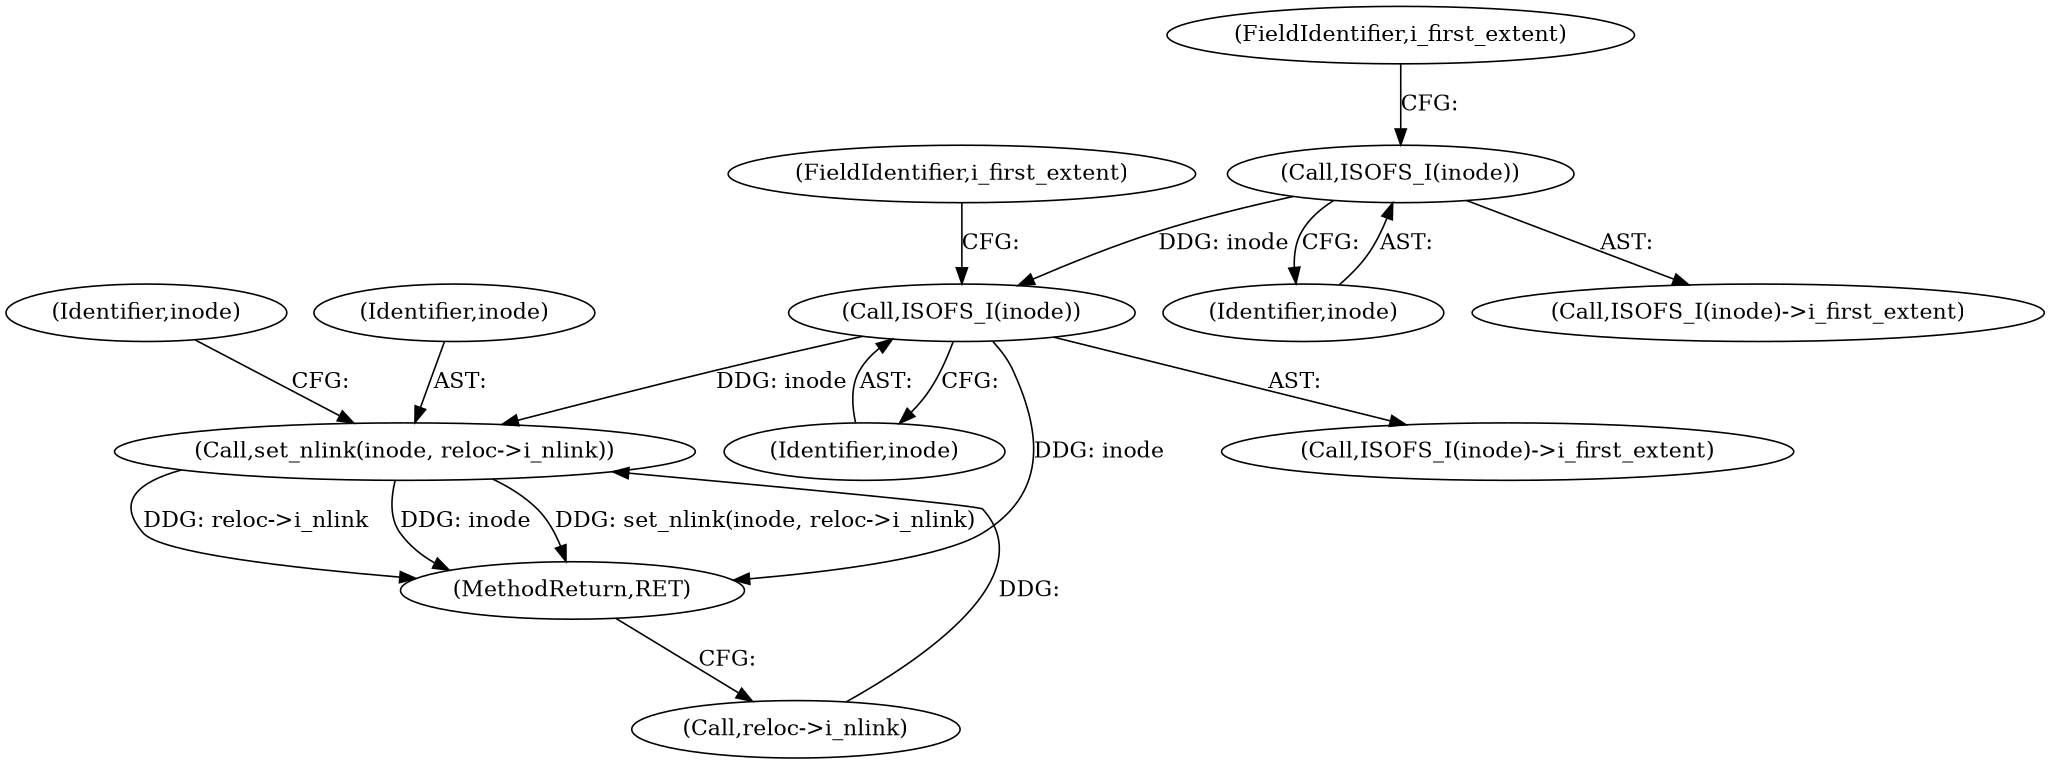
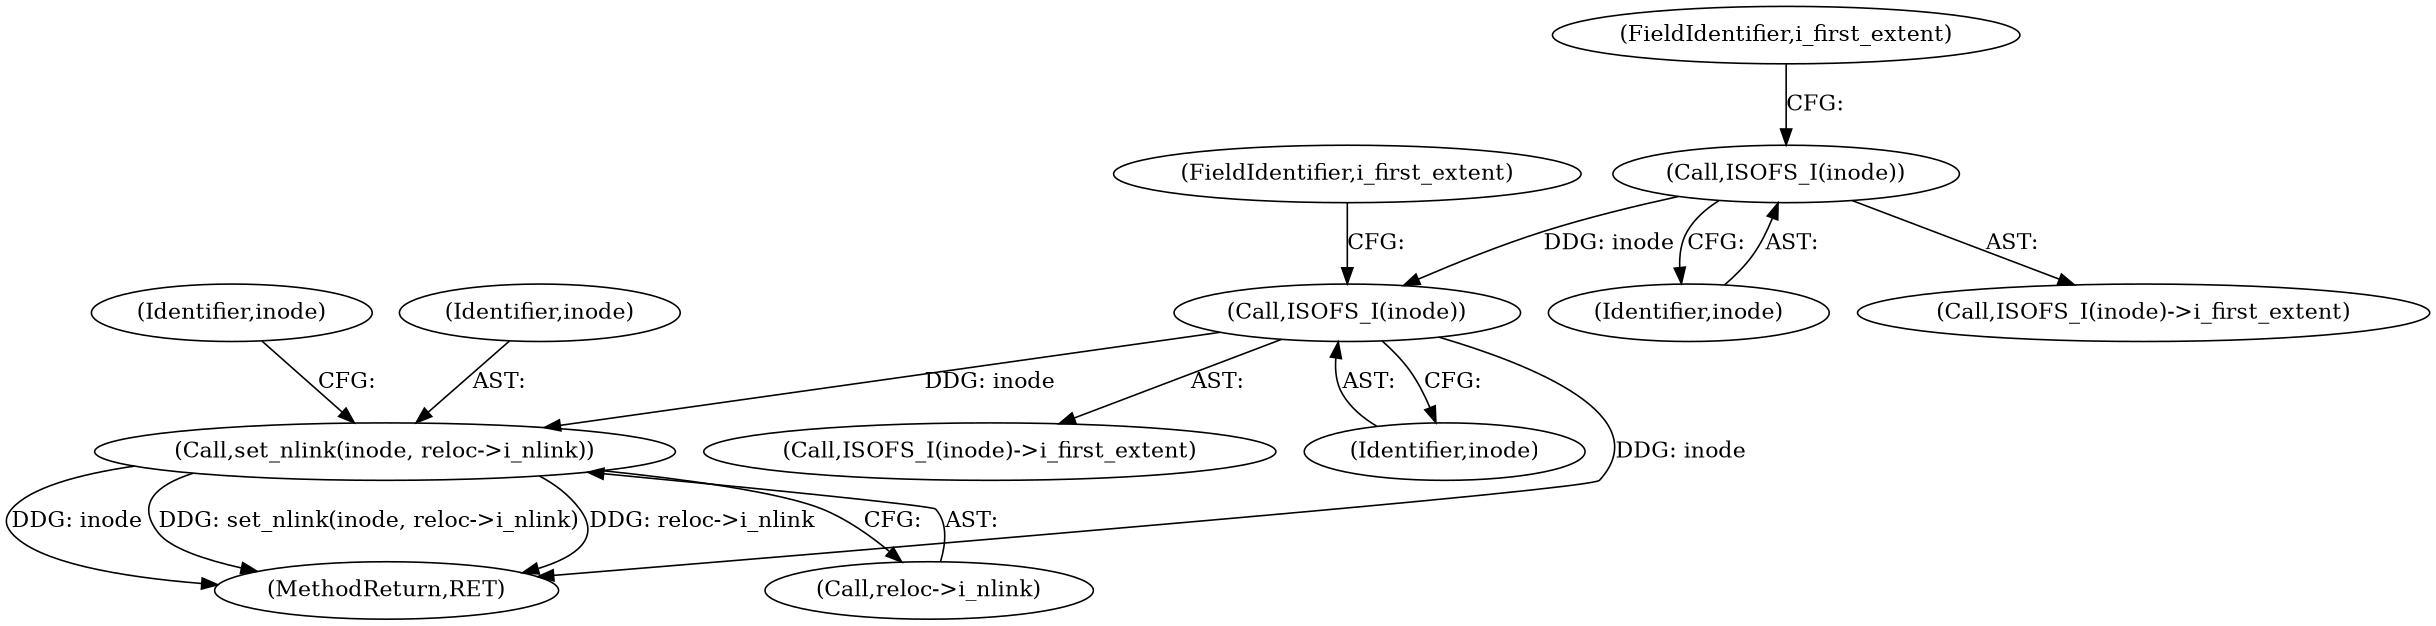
edge "(Call,reloc->i_nlink)" -> "(Call,set_nlink(inode, reloc->i_nlink))": label "DDG: " -> "AST: "
edge "(MethodReturn,RET)" -> "(Call,reloc->i_nlink)": now "(Call,set_nlink(inode, reloc->i_nlink))" -> "(Call,reloc->i_nlink)"
